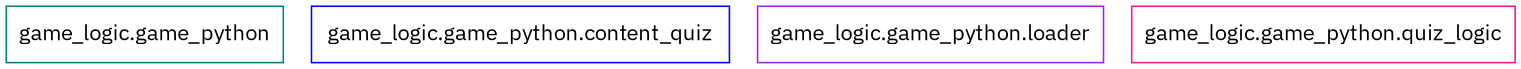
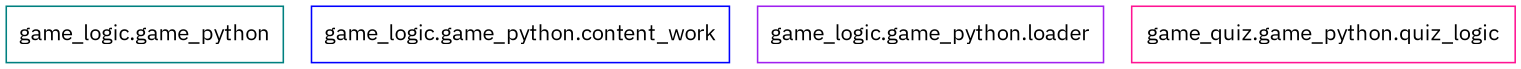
node "game_logic.game_python.content_quiz": label "game_logic.game_python.content_quiz" -> "game_logic.game_python.content_work"
node "game_logic.game_python.quiz_logic": label "game_logic.game_python.quiz_logic" -> "game_quiz.game_python.quiz_logic"
